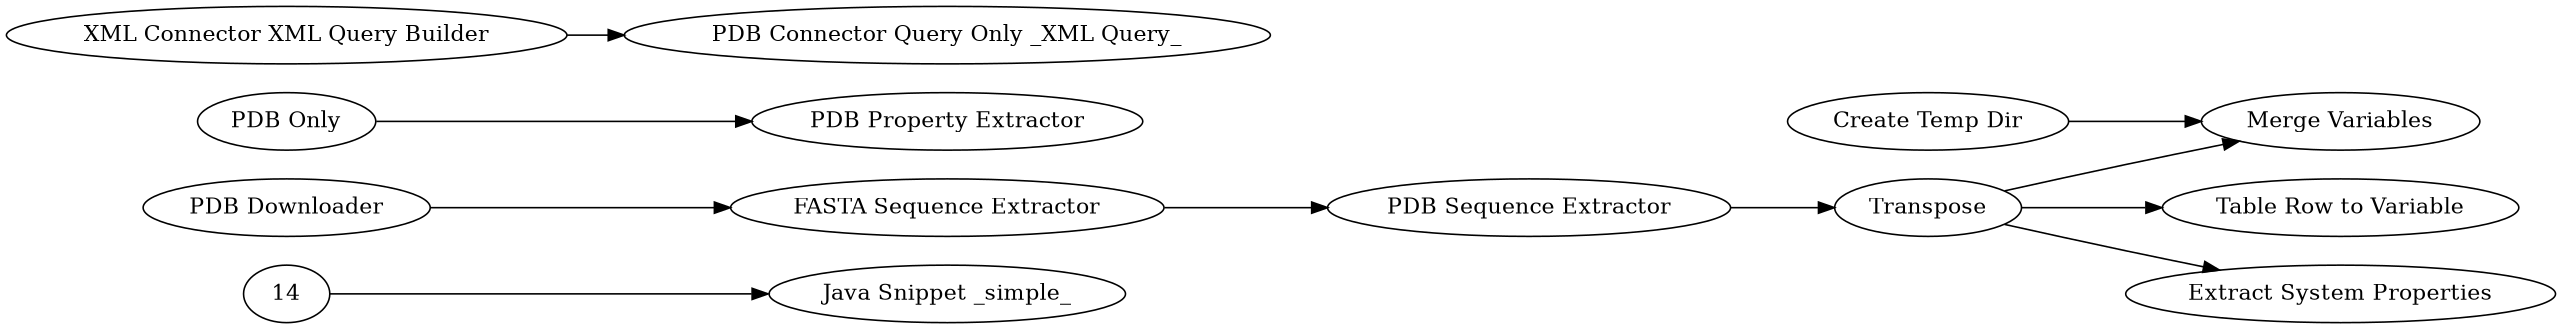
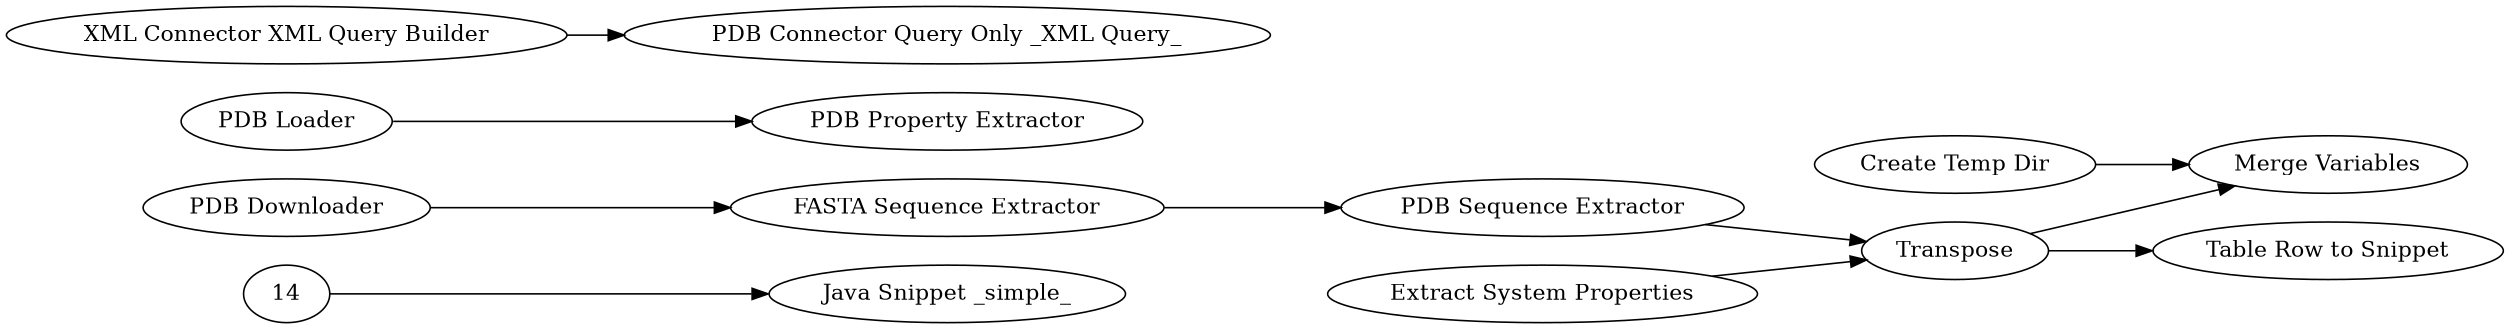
node "PDB Only": label "PDB Only" -> "PDB Loader"
node "Table Row to Variable": label "Table Row to Variable" -> "Table Row to Snippet"
edge "Transpose" -> "Extract System Properties": reversed
